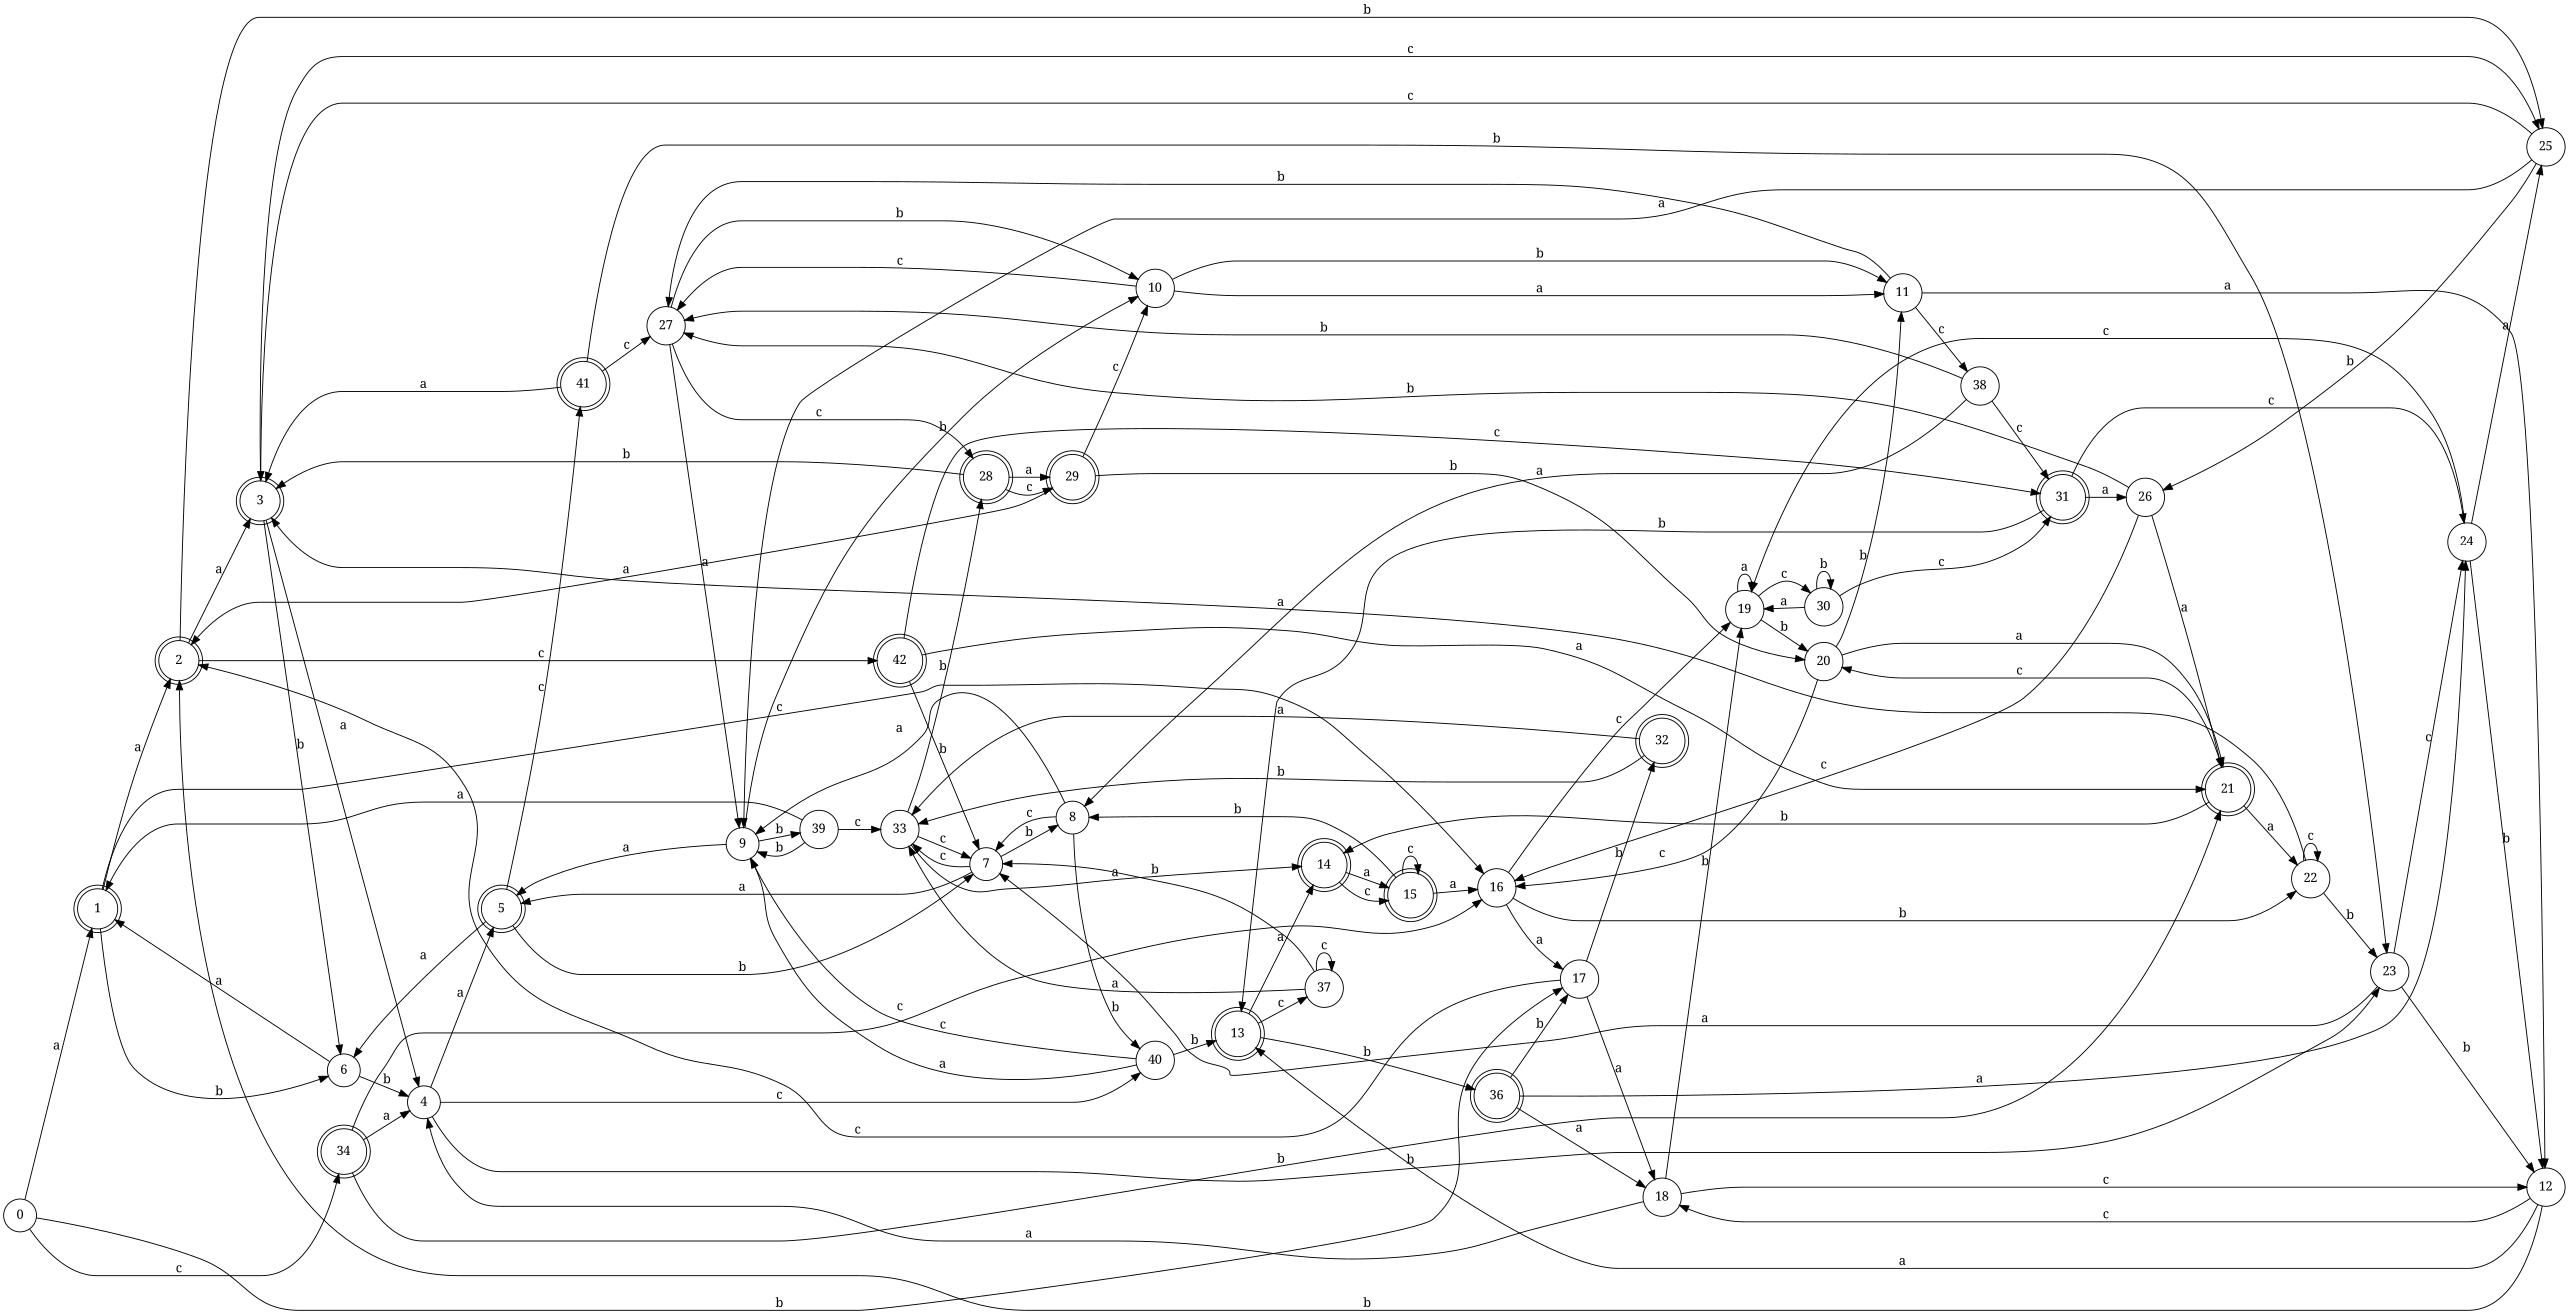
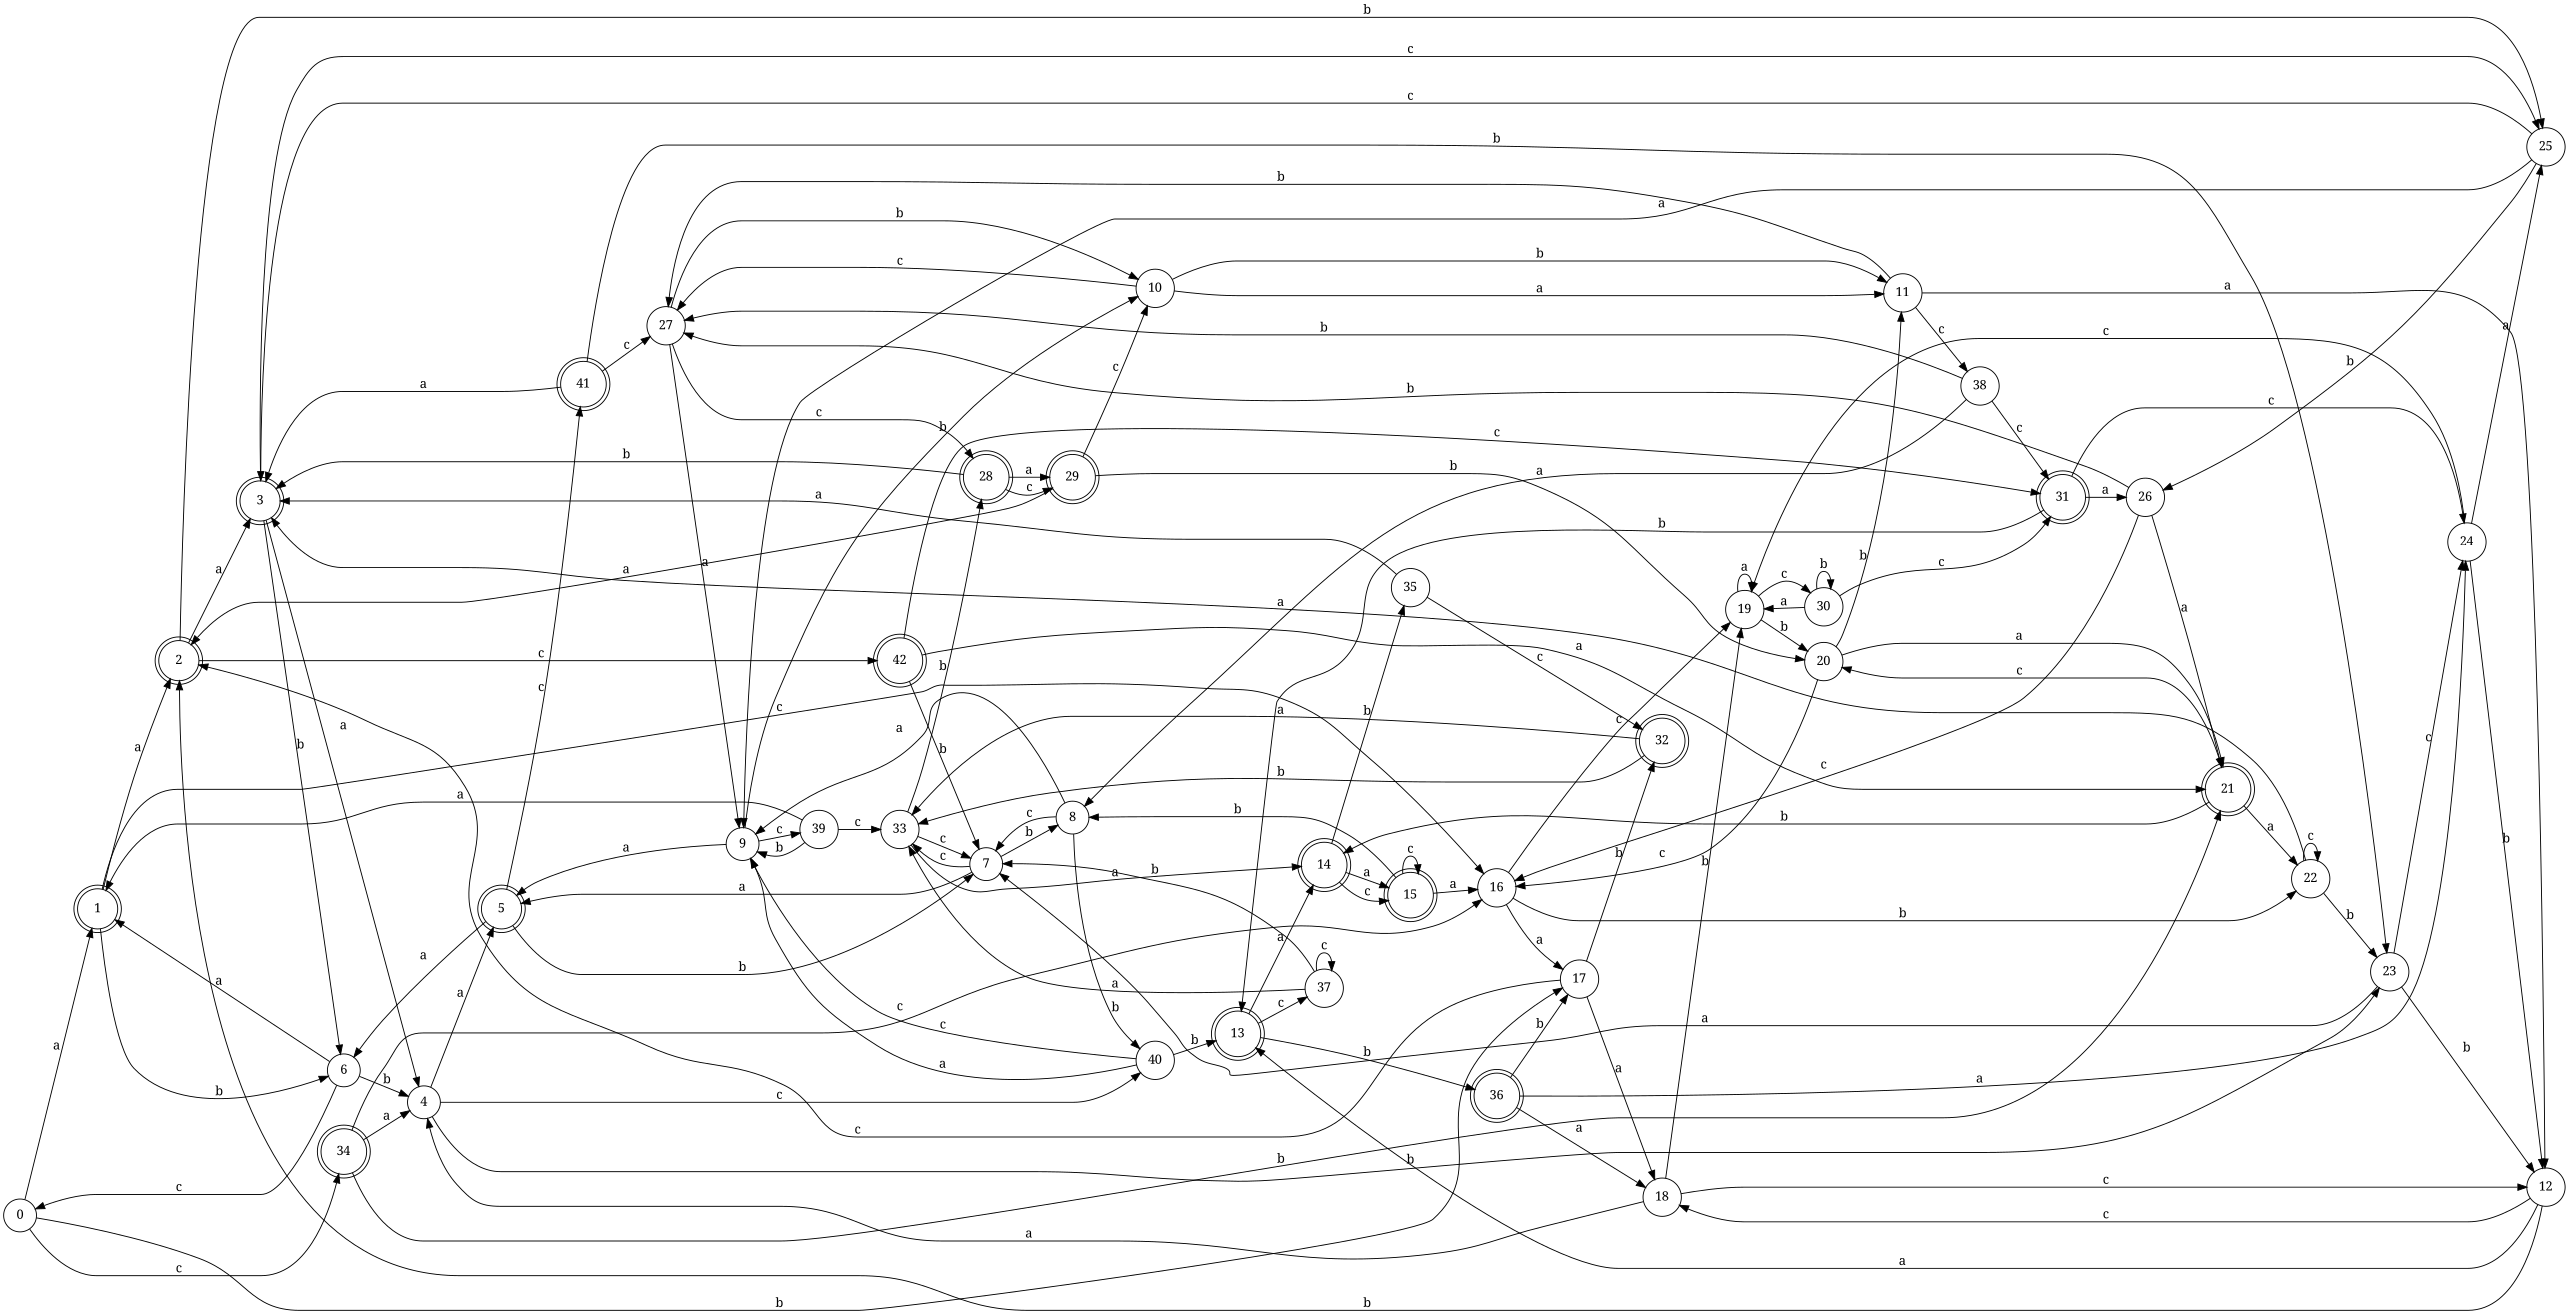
node "35": added
edge "9" -> "39": label "b" -> "c"
edge "6" -> "0": added, label "c"
